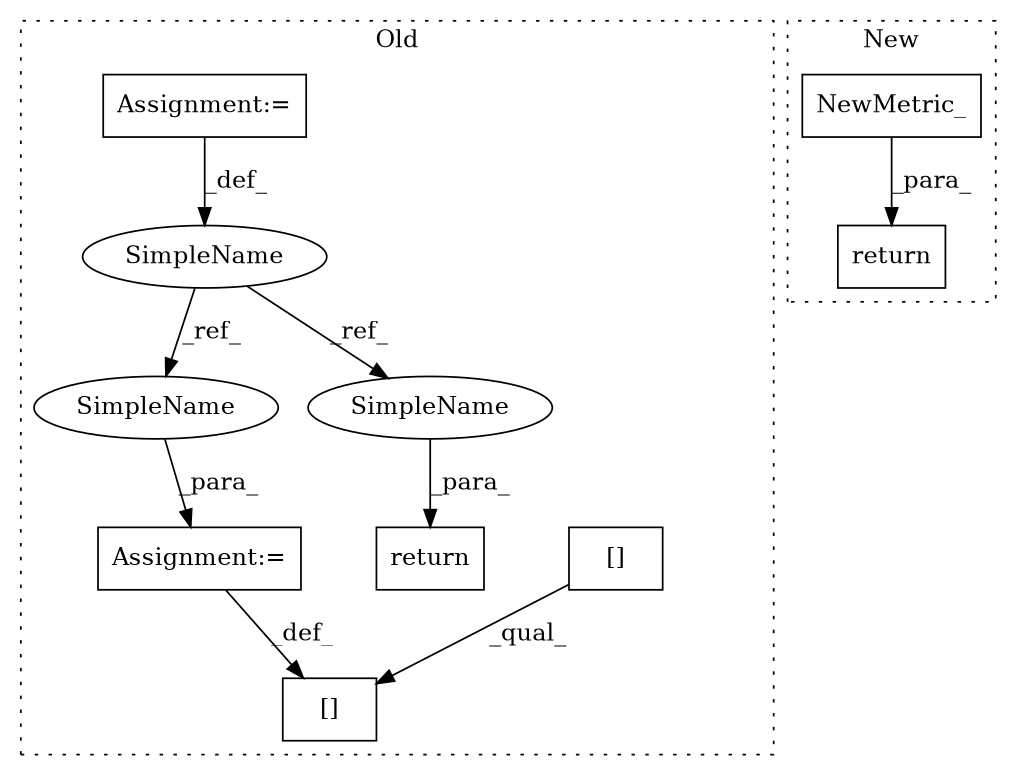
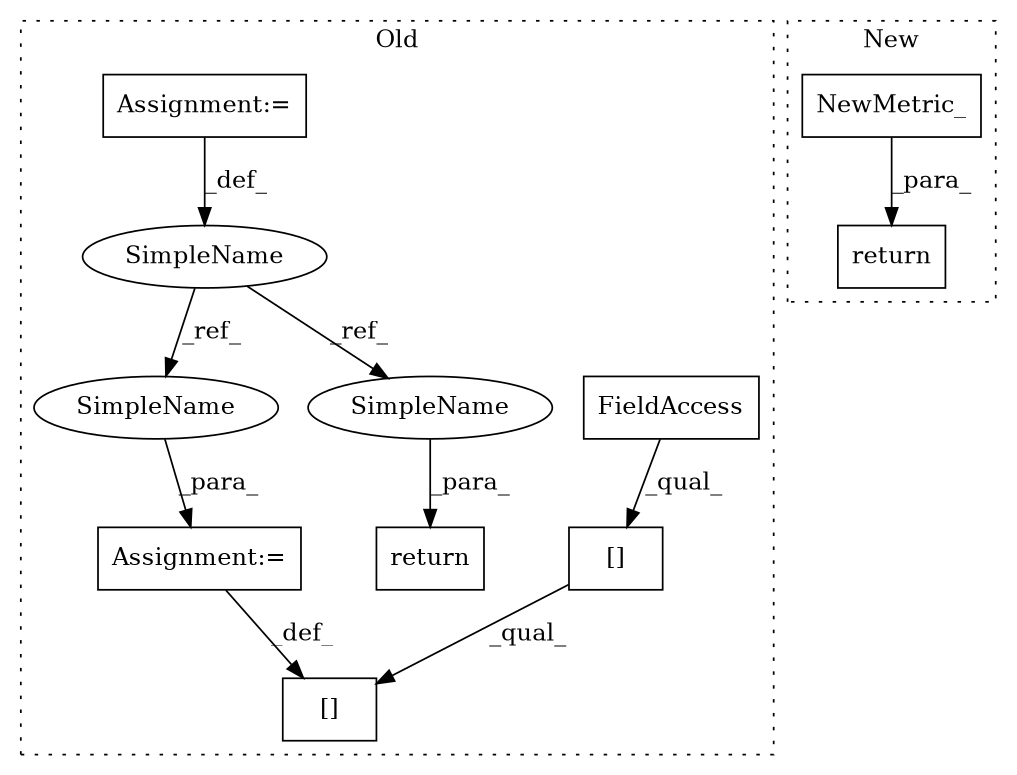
node "FieldAccess": added
